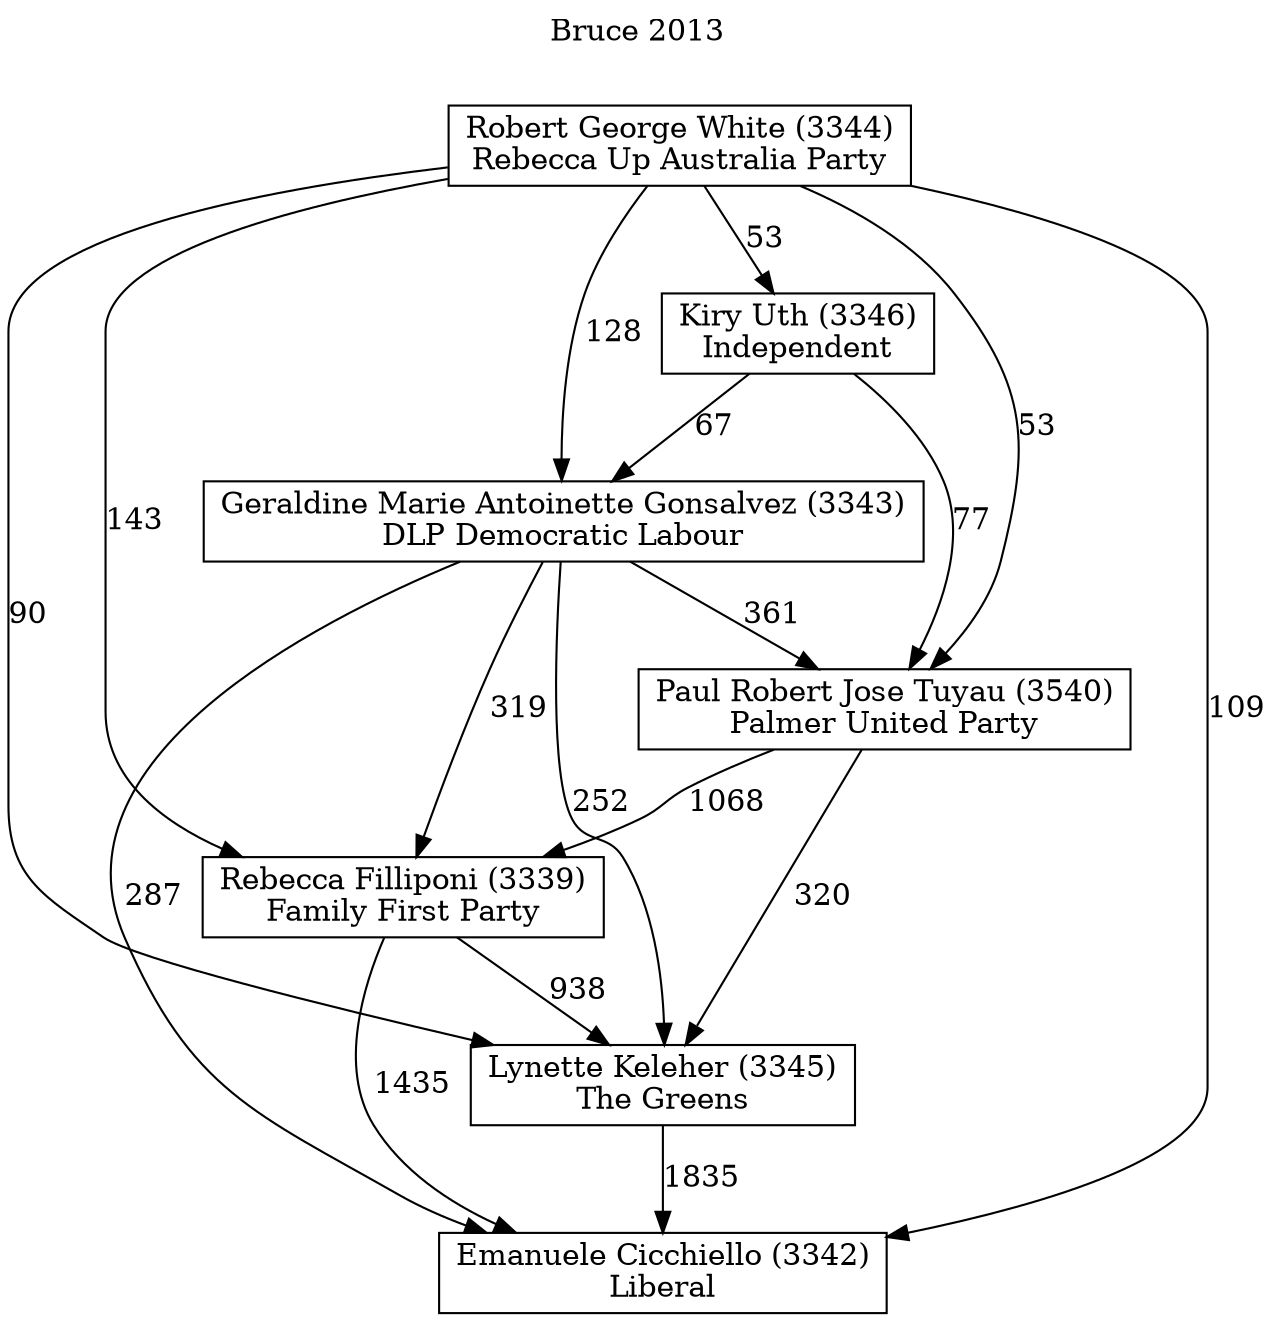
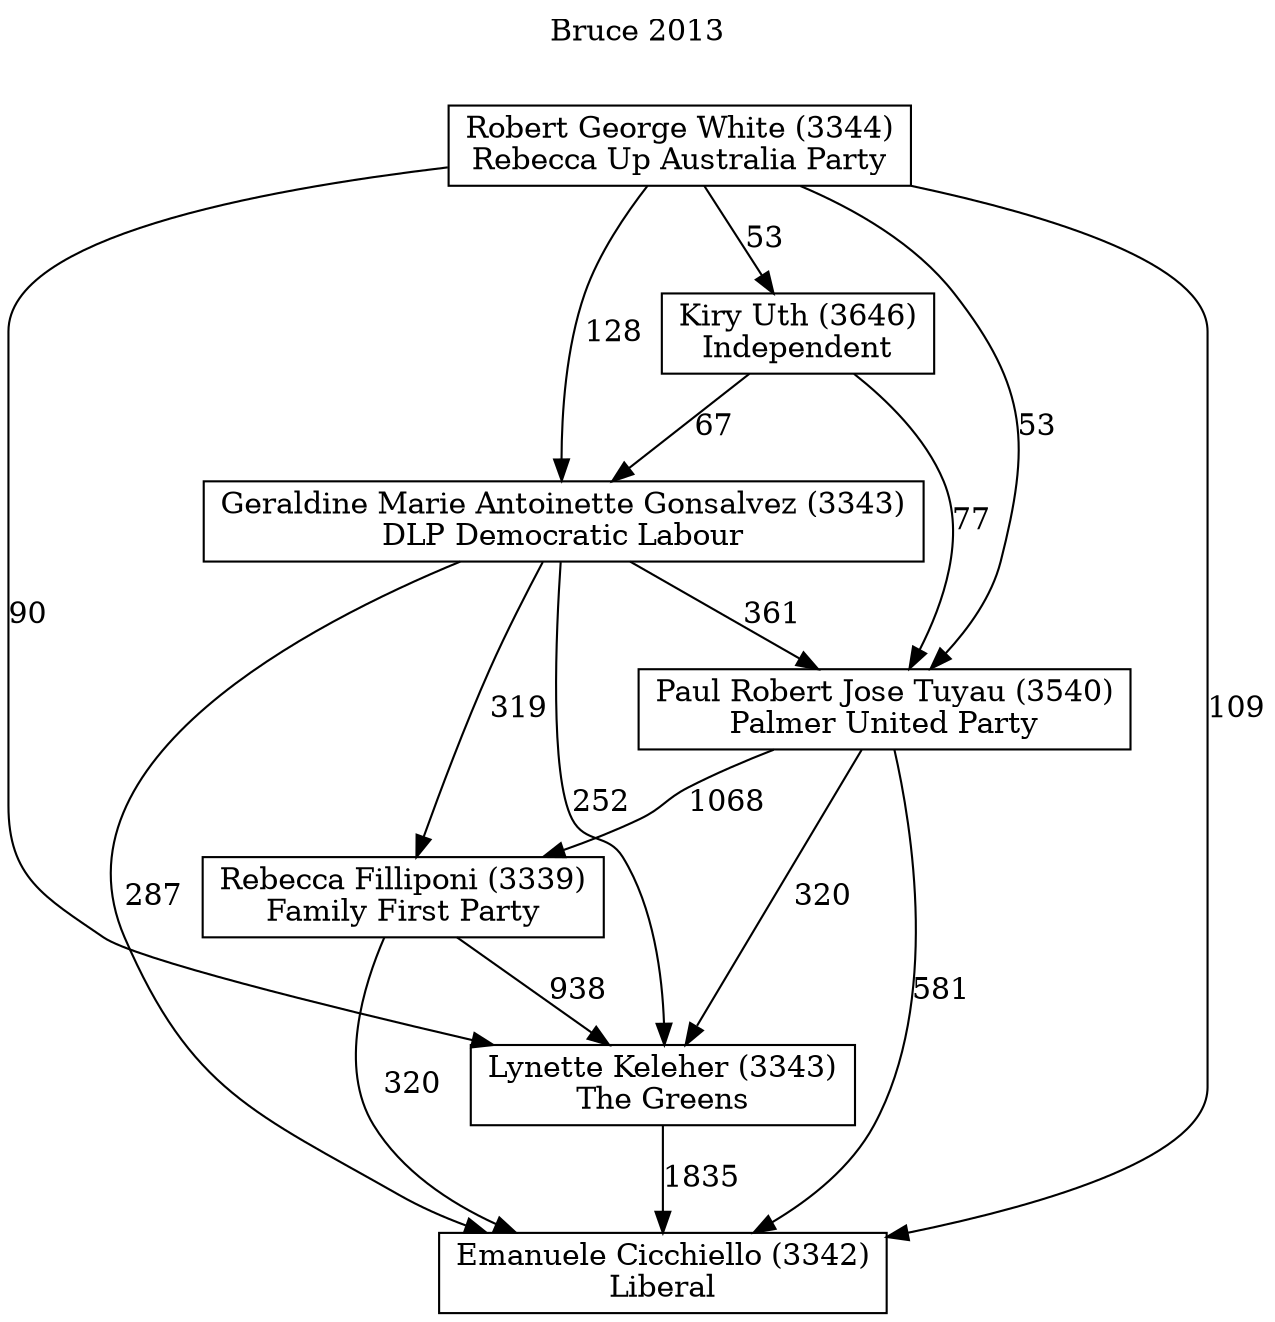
node "Kiry Uth (3346) Independent": label "Kiry Uth (3346) Independent" -> "Kiry Uth (3646) Independent"
edge "Robert George White (3344) Rebecca Up Australia Party" -> "Rebecca Filliponi (3339) Family First Party": removed, label "143"
edge "Paul Robert Jose Tuyau (3540) Palmer United Party" -> "Emanuele Cicchiello (3342) Liberal": added, label "581"
edge "Rebecca Filliponi (3339) Family First Party" -> "Emanuele Cicchiello (3342) Liberal": label "1435" -> "320"
node "Lynette Keleher (3345) The Greens": label "Lynette Keleher (3345) The Greens" -> "Lynette Keleher (3343) The Greens"
